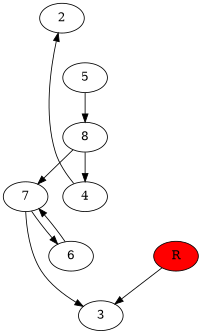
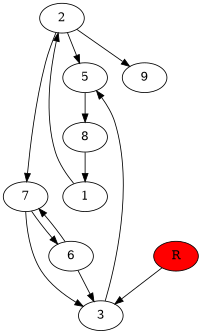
edge "2" -> "5": added
node "9": added
edge "8" -> "7": now "2" -> "7"
node "4": label "4" -> "1"
edge "3" -> "5": added
edge "6" -> "3": added
